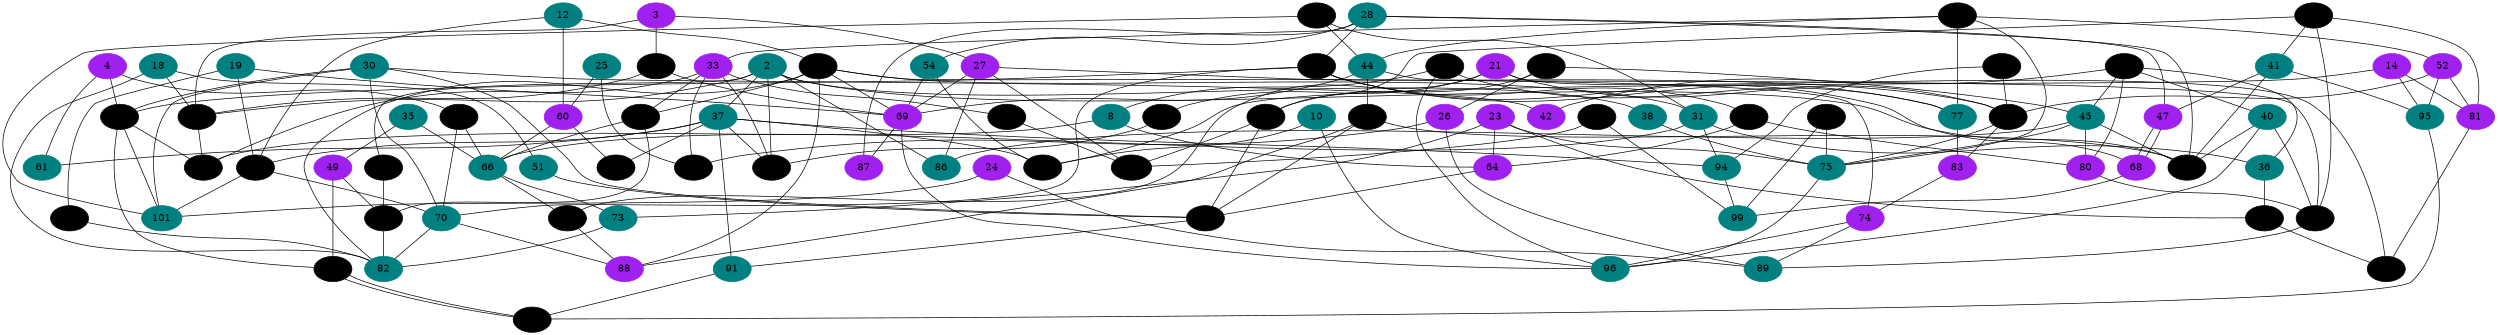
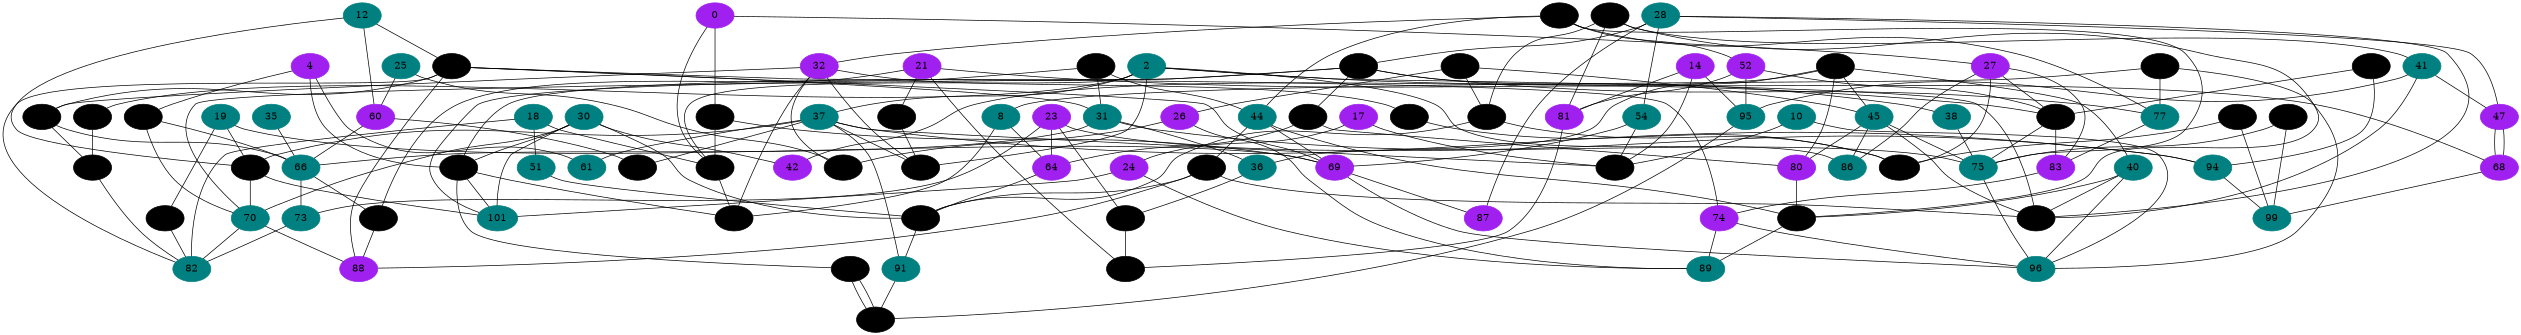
node "3": label "3" -> "0"
node "33": label "33" -> "32"
edge "27" -- "69": now "27" -- "83"
node "17": added
node "49": removed
